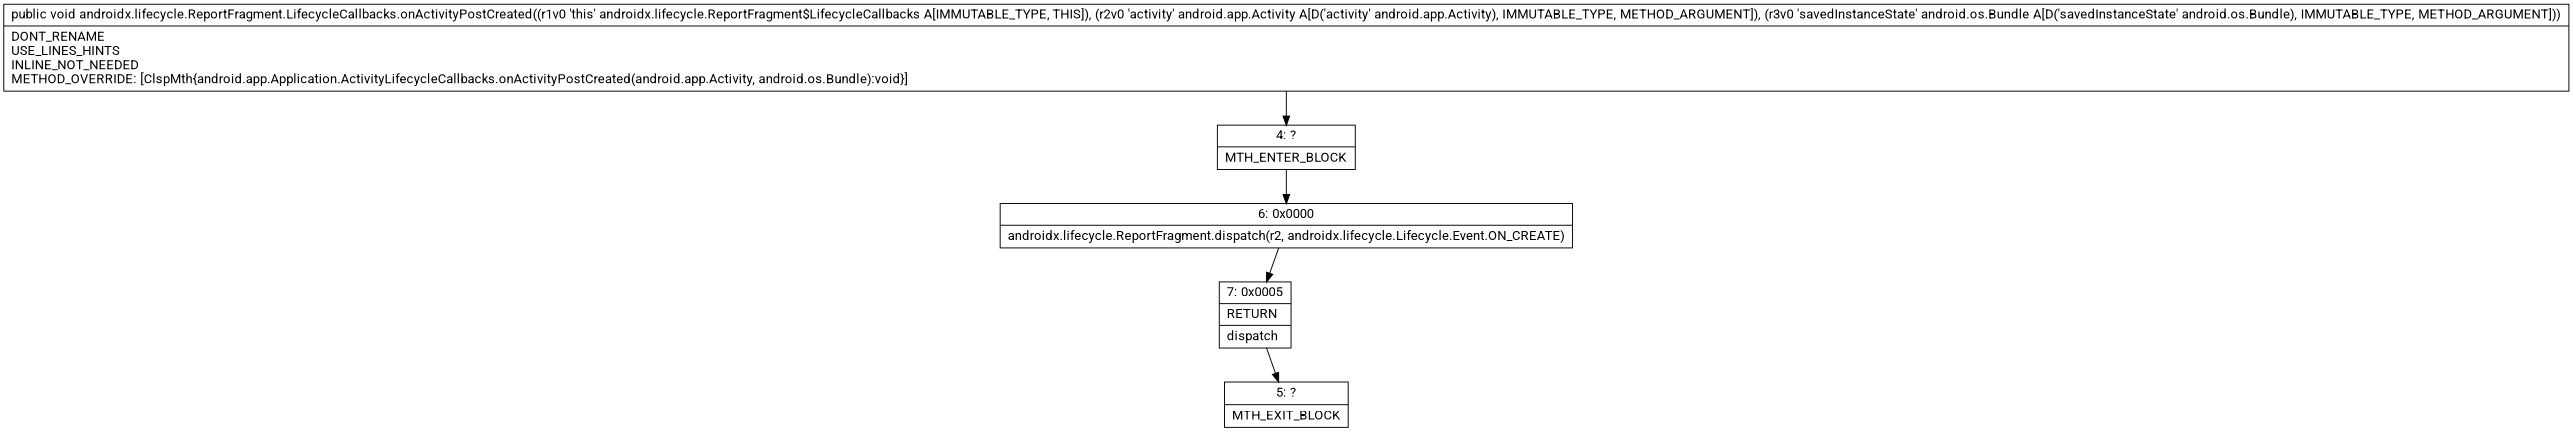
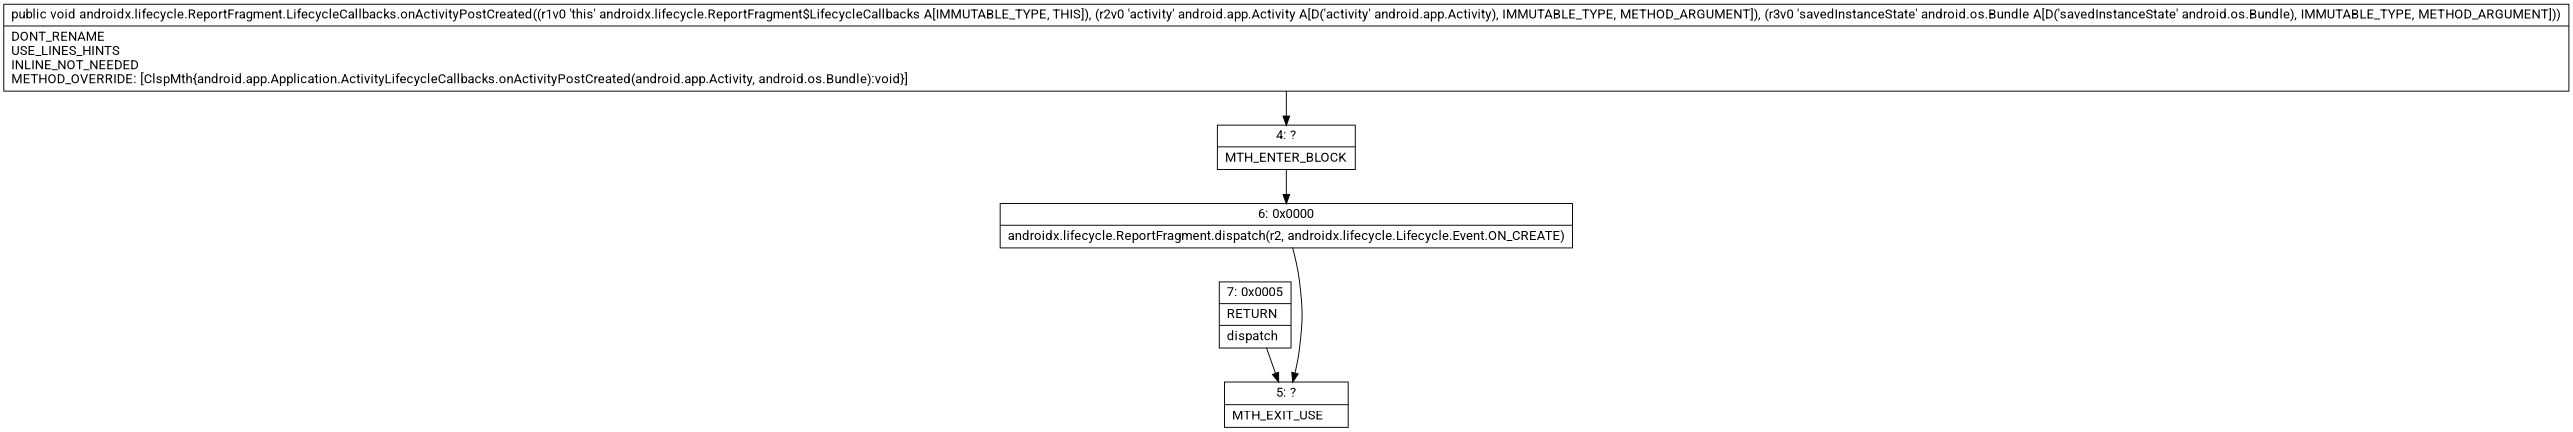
edge "6: 0x0000" -> "7: 0x0005": now "6: 0x0000" -> "5: ?"
node "5: ?": text "MTH_EXIT_BLOCK" -> "MTH_EXIT_USE"
